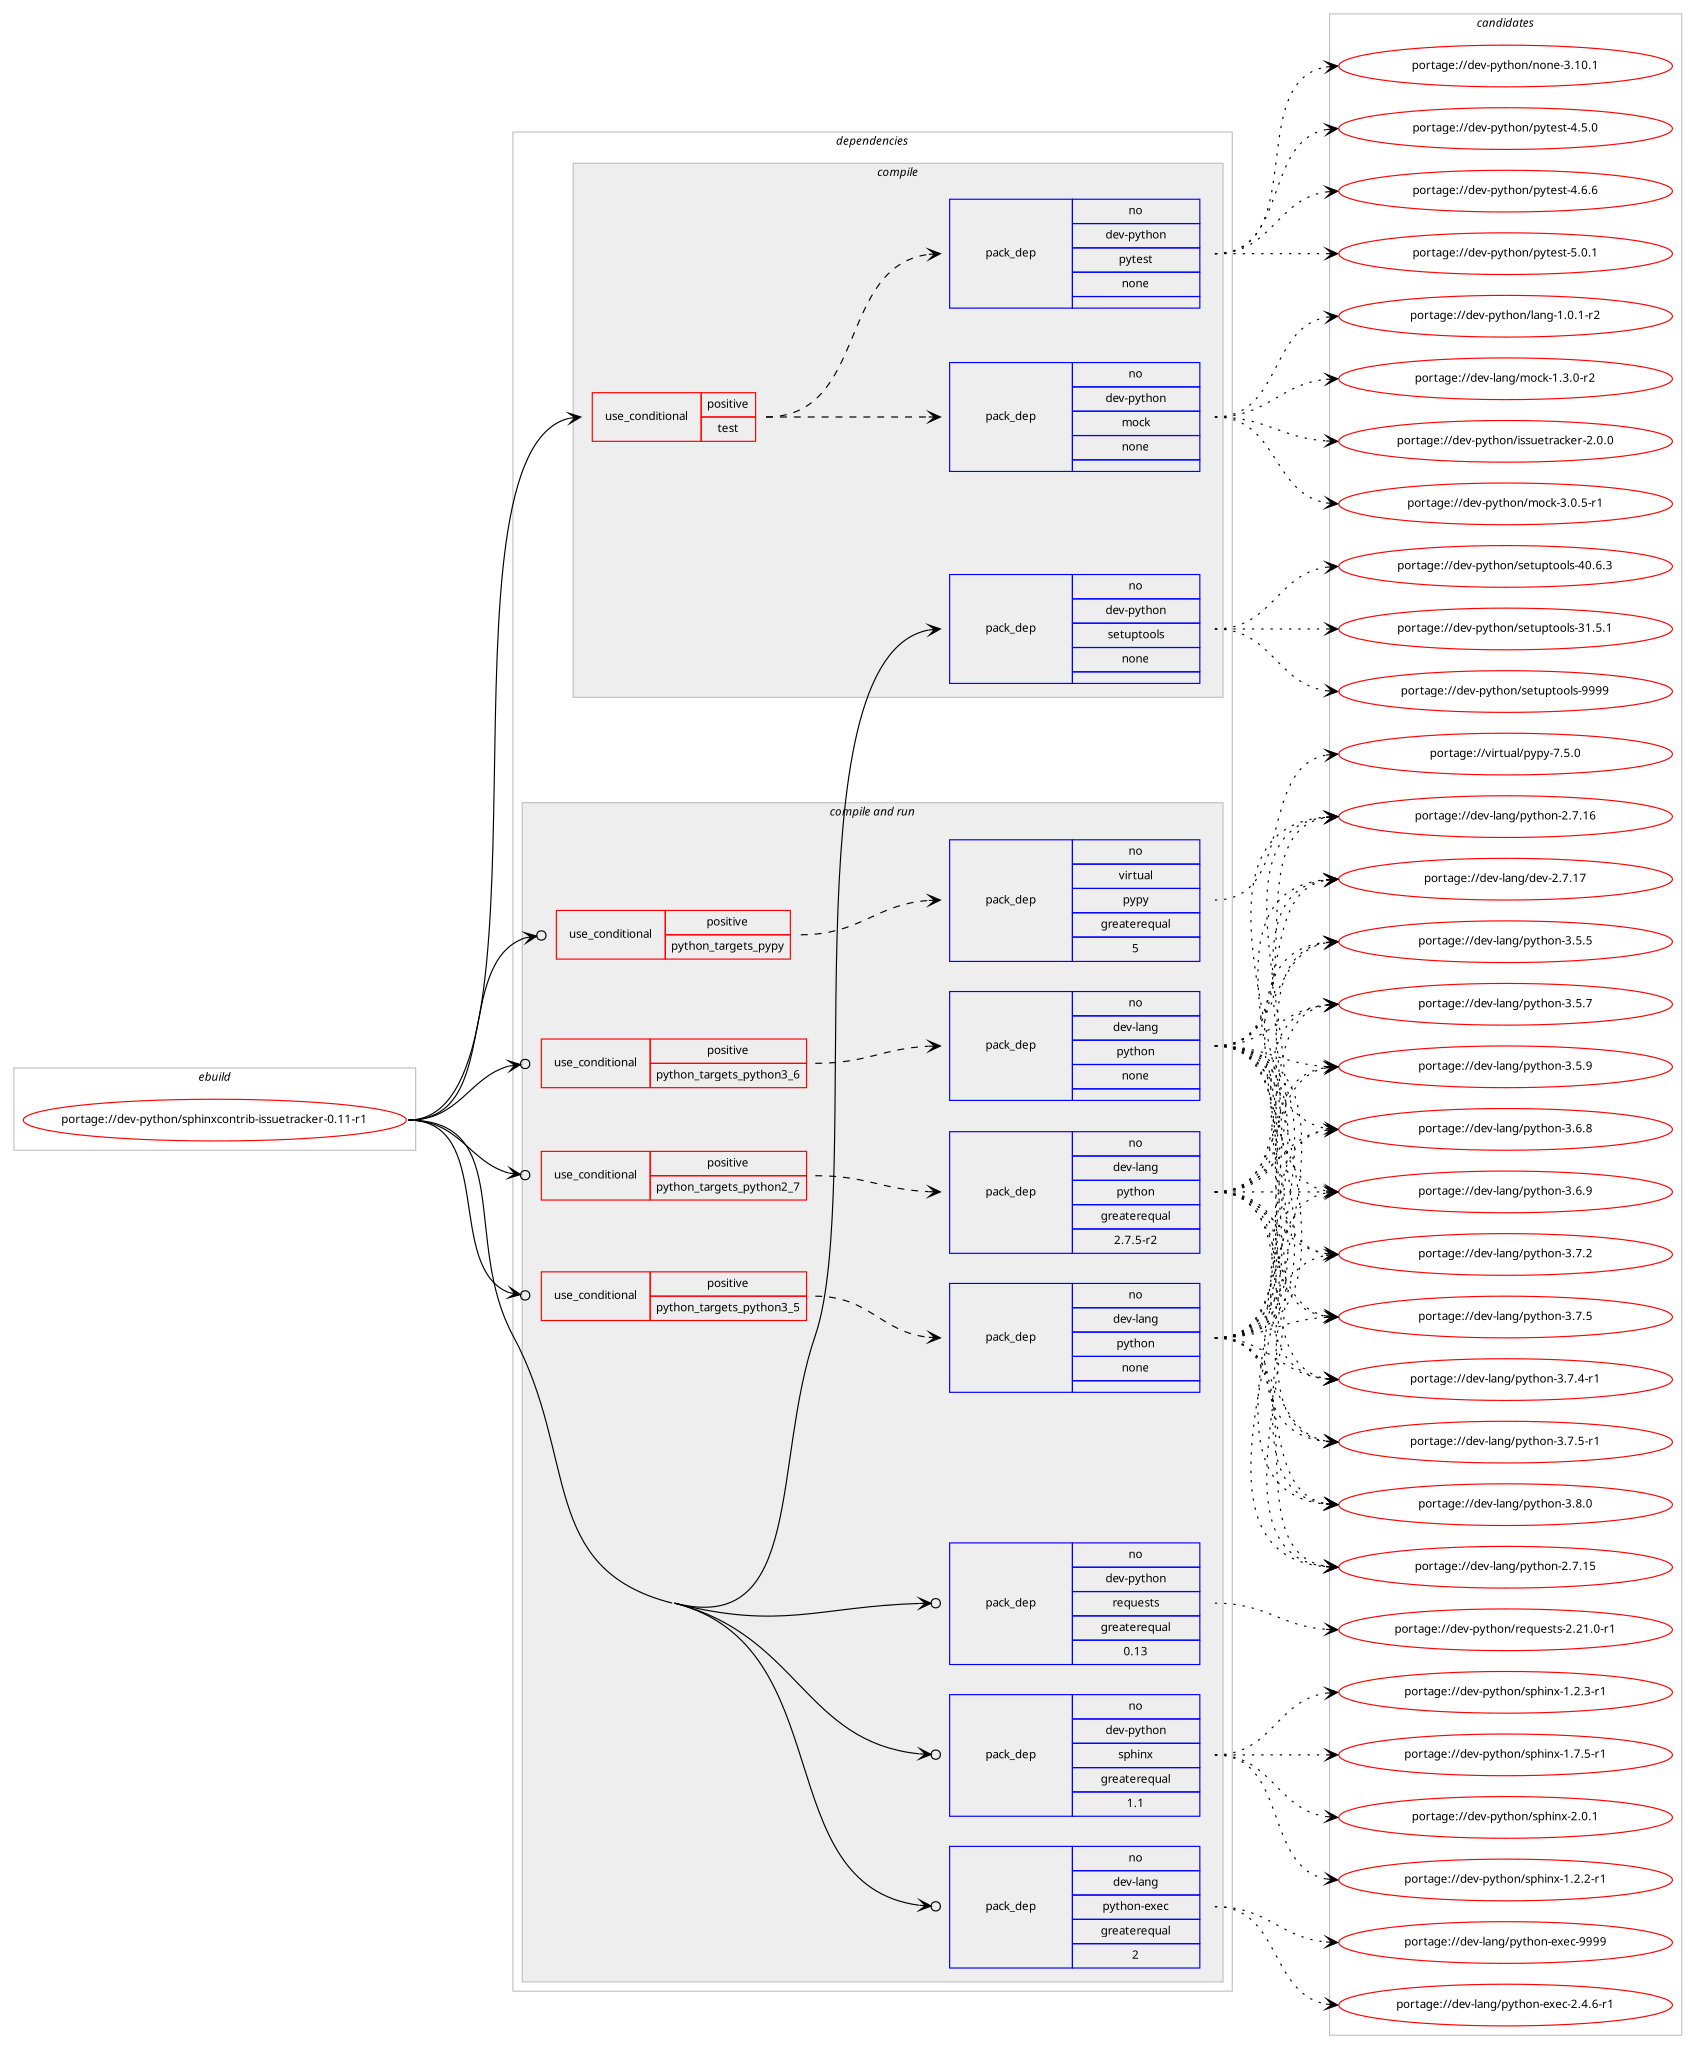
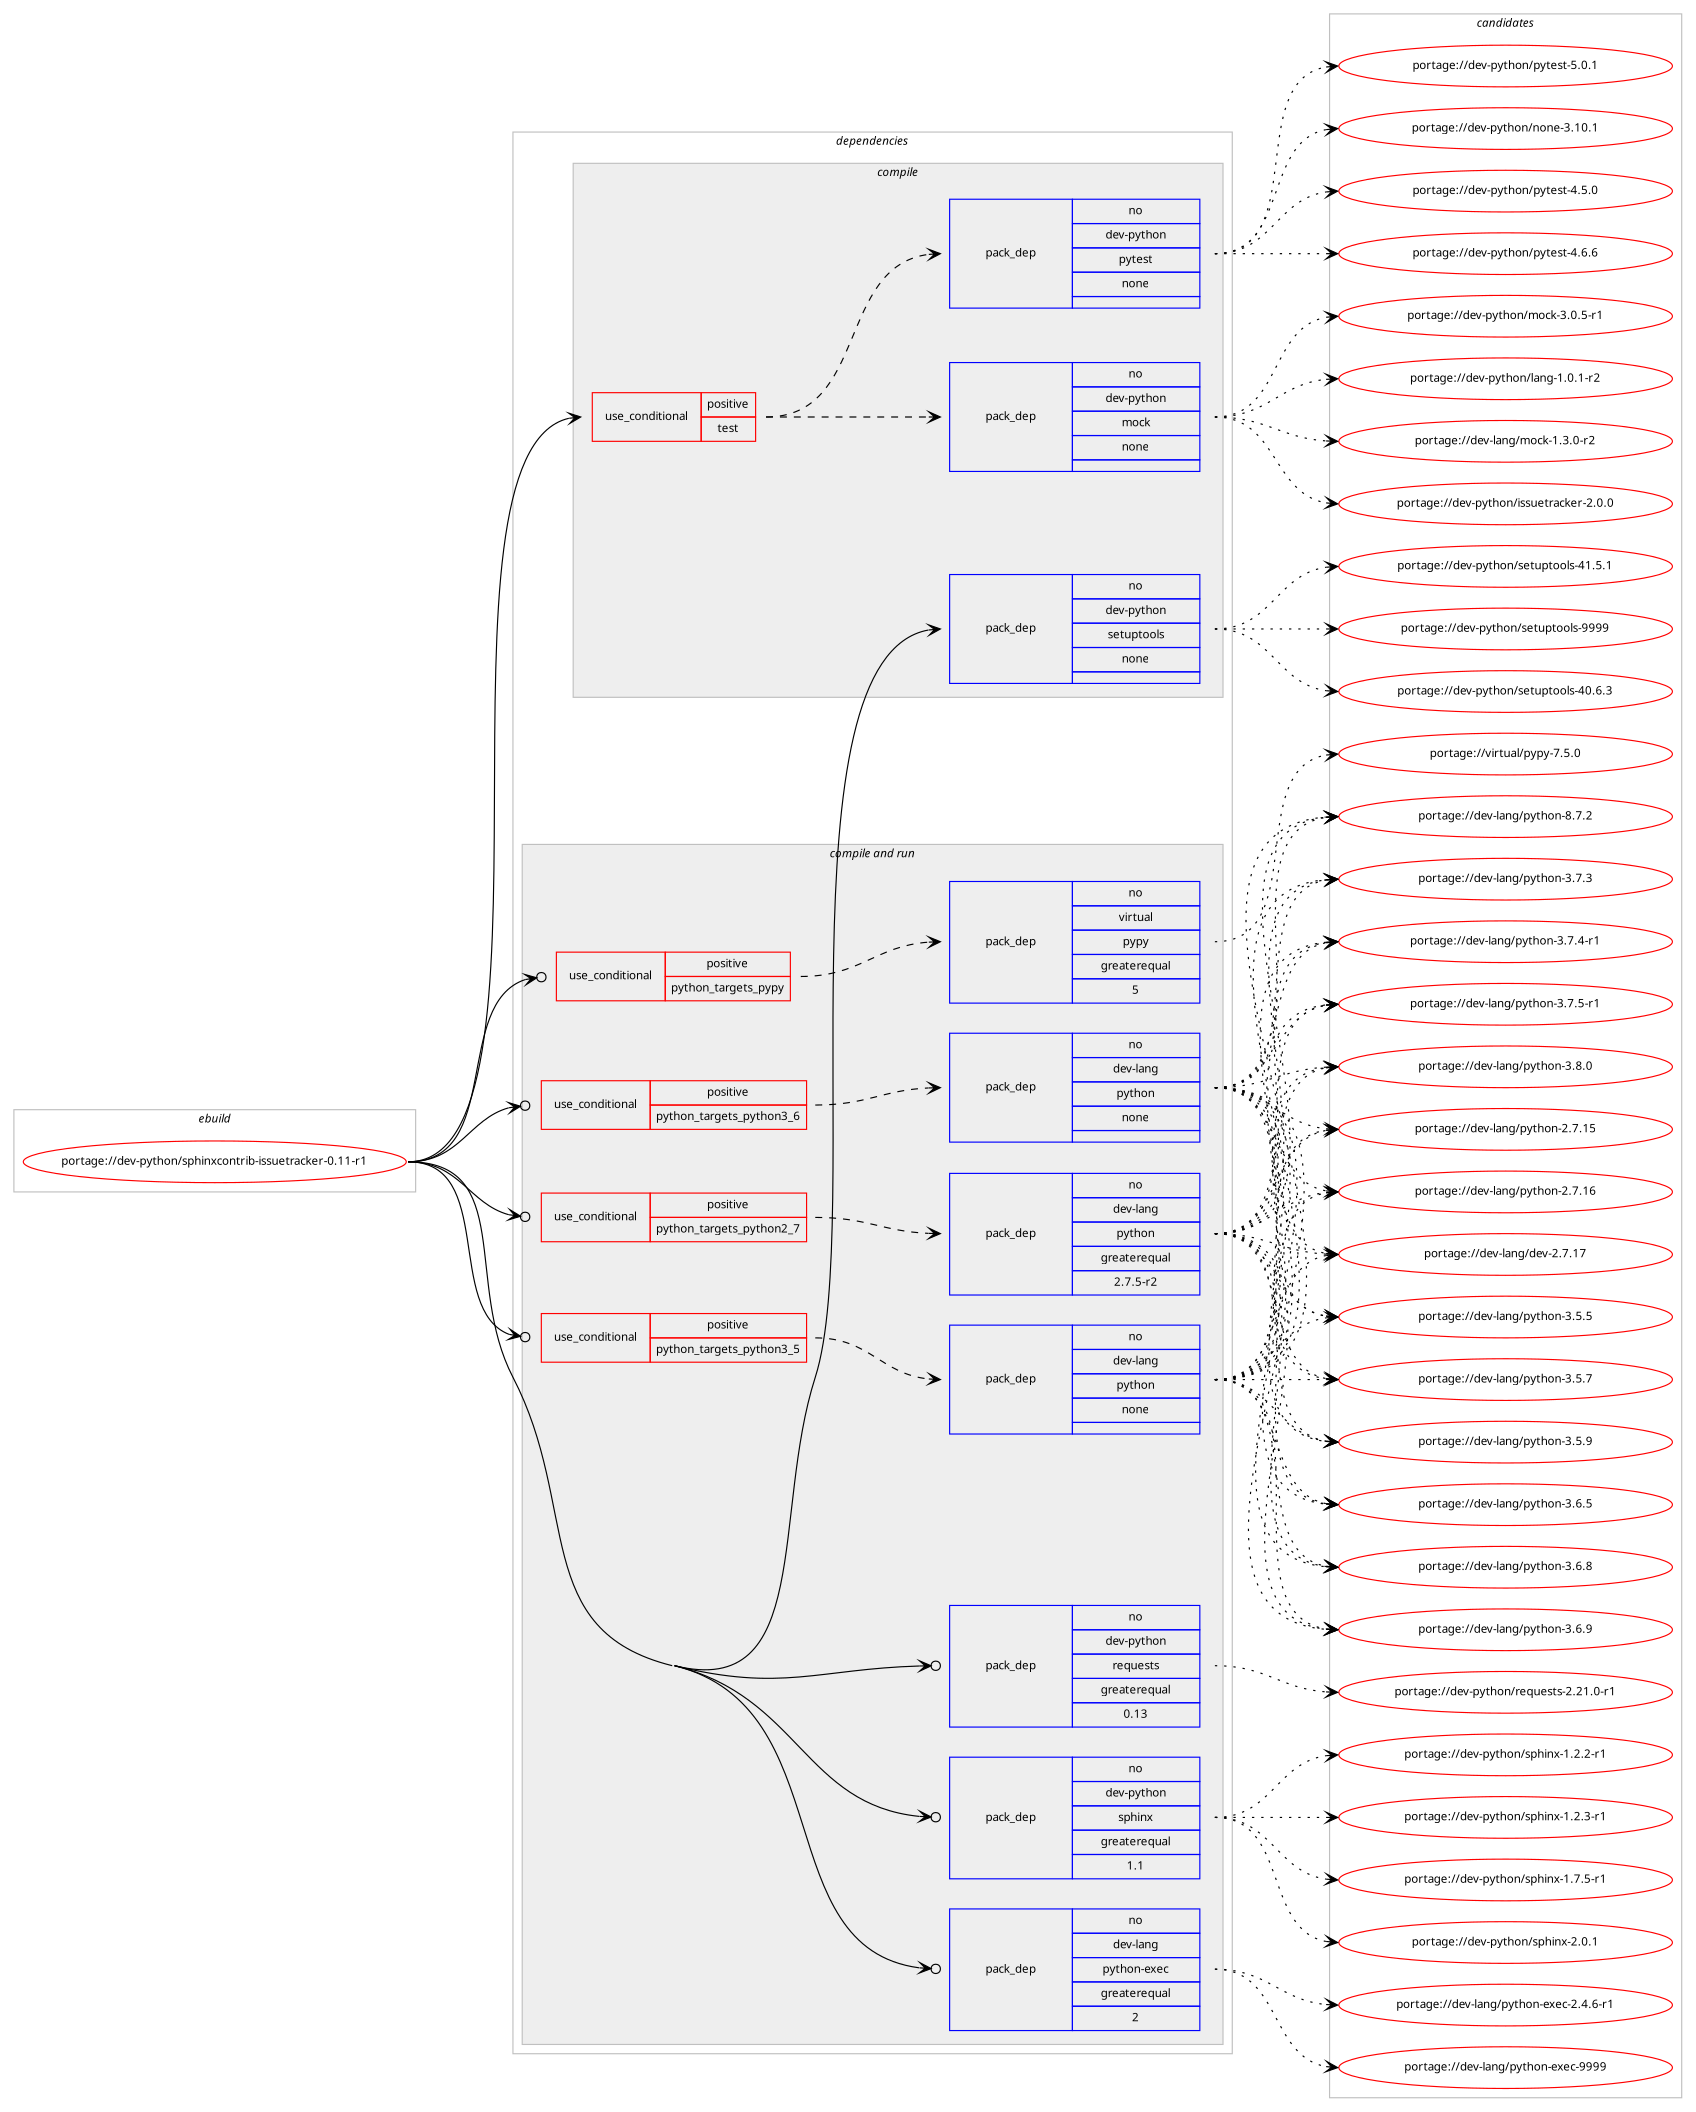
node "portage://dev-python/setuptools-31.5.1": label "portage://dev-python/setuptools-31.5.1" -> "portage://dev-python/setuptools-41.5.1"
node "portage://dev-lang/python-3.7.2": label "portage://dev-lang/python-3.7.2" -> "portage://dev-lang/python-8.7.2"
node "portage://dev-lang/python-3.7.5": label "portage://dev-lang/python-3.7.5" -> "portage://dev-lang/python-3.7.3"
node "portage://dev-lang/python-3.6.5": added
